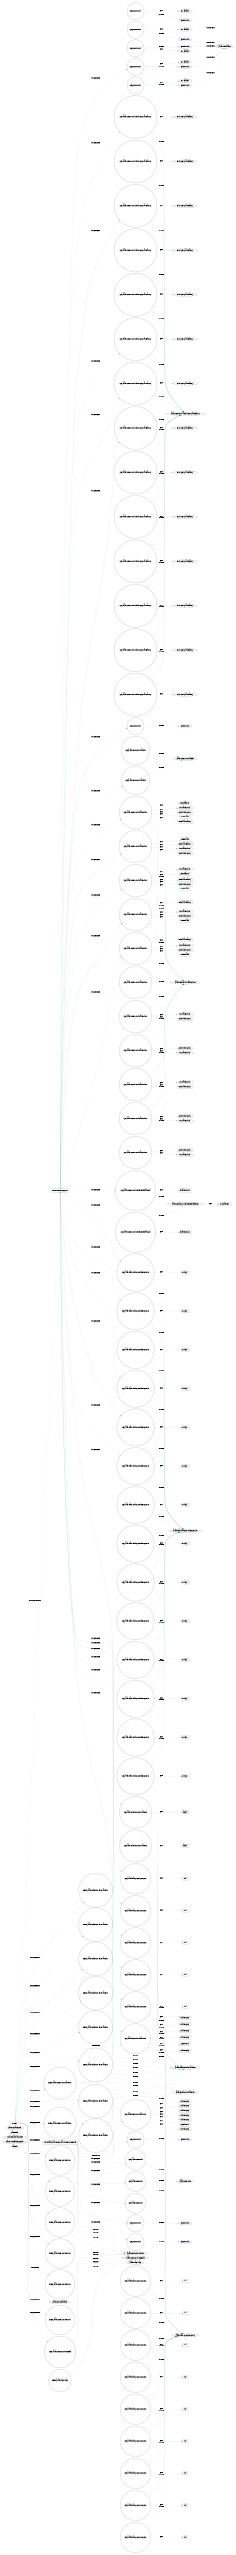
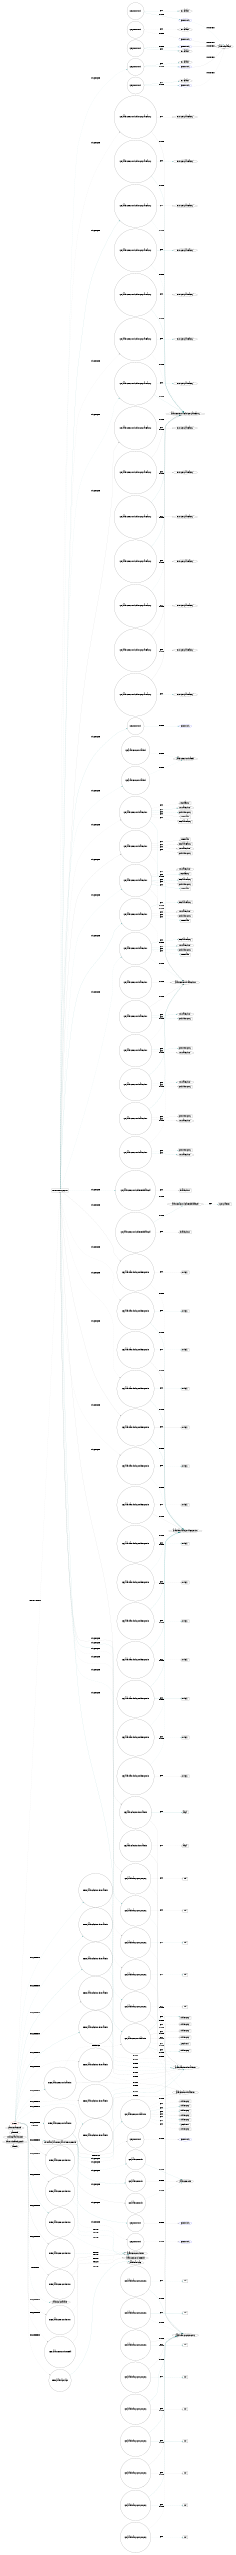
node "net.updateItem()": label "net.updateItem()" -> "super.updateItem()"
edge "CLIENT" -> "METHOD_DECLARATION": label "DECLARE_METHOD" -> "METHOD_METHOD"
edge "CLIENT" -> "void initialize(java.net.URL,java.util.ResourceBundle)": added, label "OVERRIDE"
node "javafx.stage.Stage": label "javafx.stage.Stage" -> "javafx.beans.Stage"
edge "CLIENT" -> "FIELD:javafx.stage.Stage": added, label "DECLARE_FIELD"
